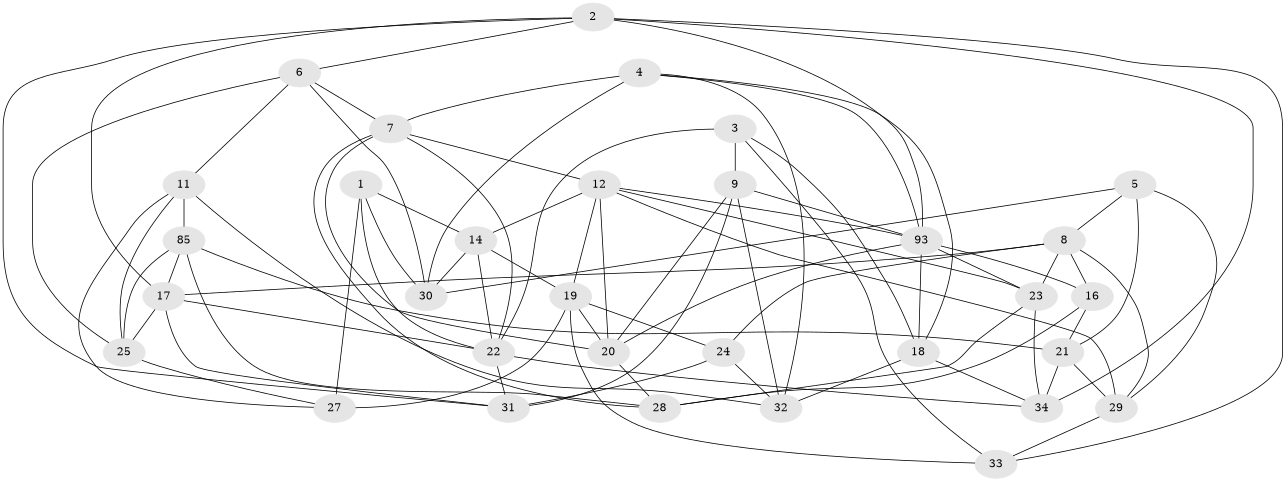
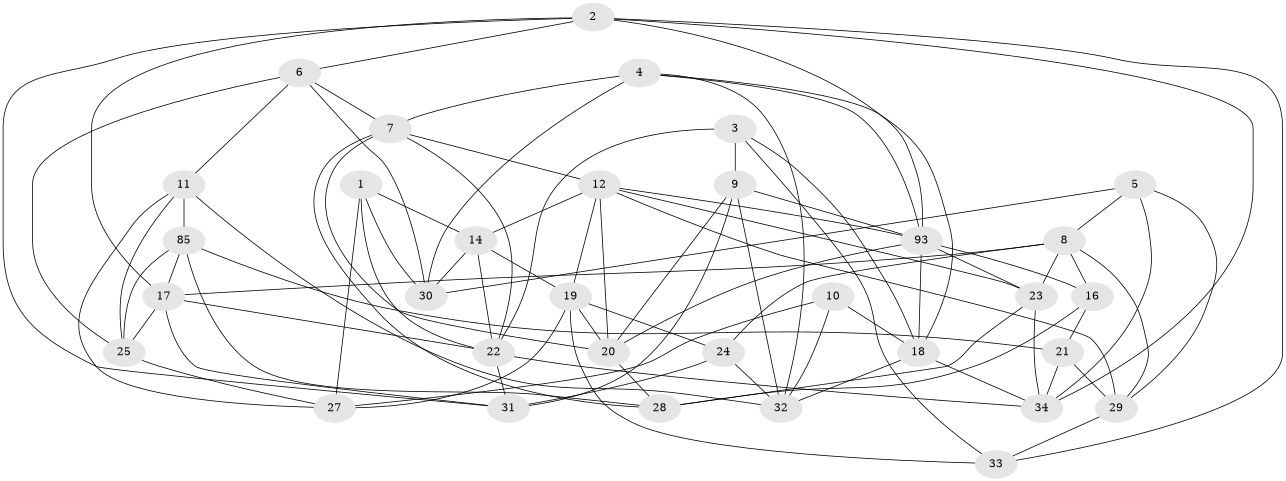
edge "5" -- "21": now "5" -- "34"
node "10": added
